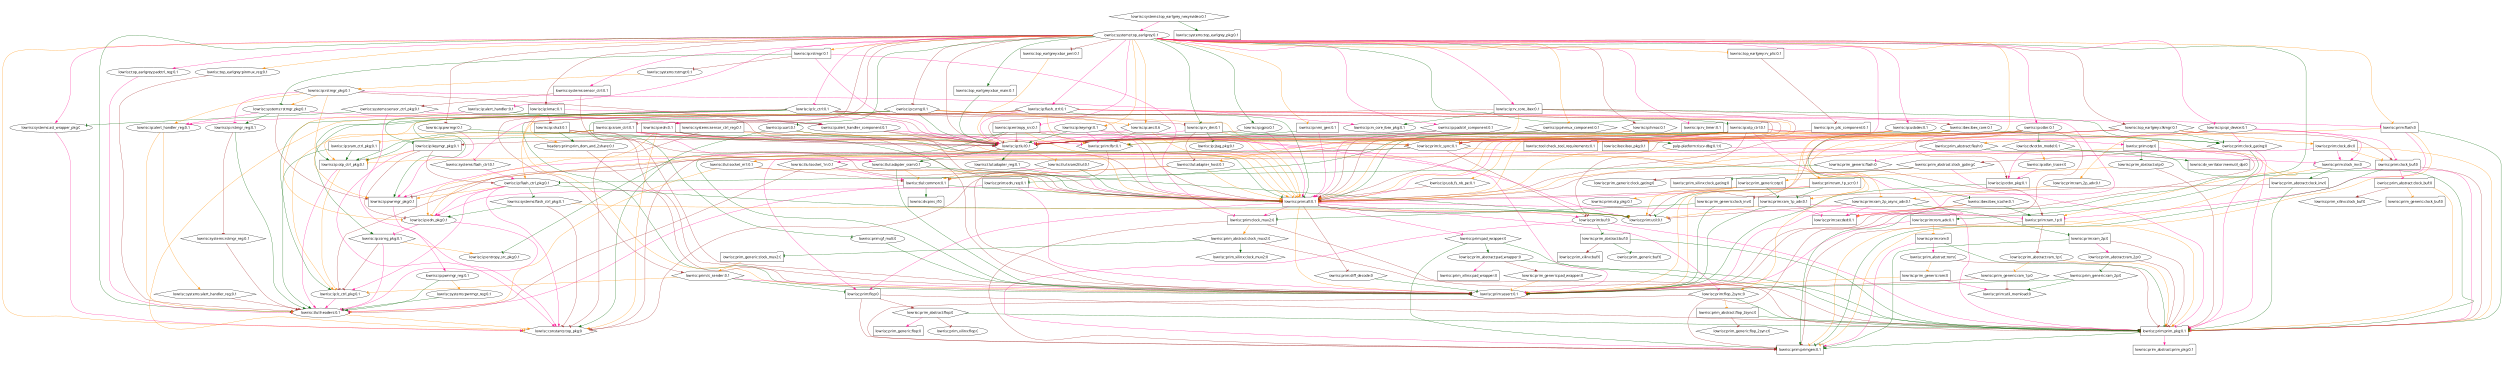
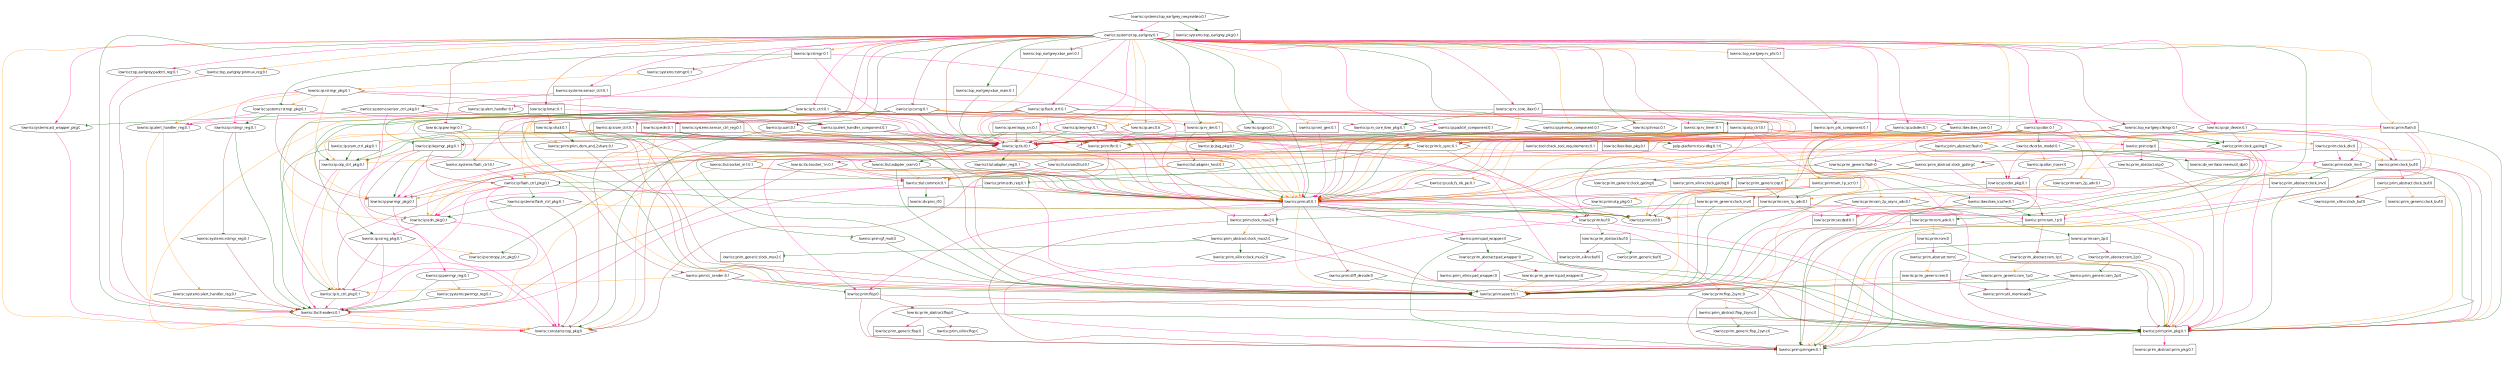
node "headers:prim:prim_dom_and_2share:0.1": label "headers:prim:prim_dom_and_2share:0.1" -> "lowrisc:prim:prim_dom_and_2share:0.1"
edge "lowrisc:ip:rv_dm:0.1" -> "lowrisc:prim:all:0.1": removed
